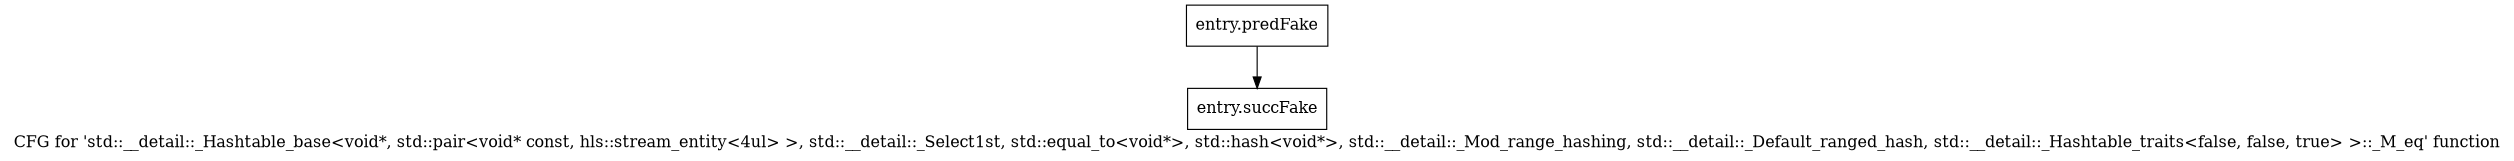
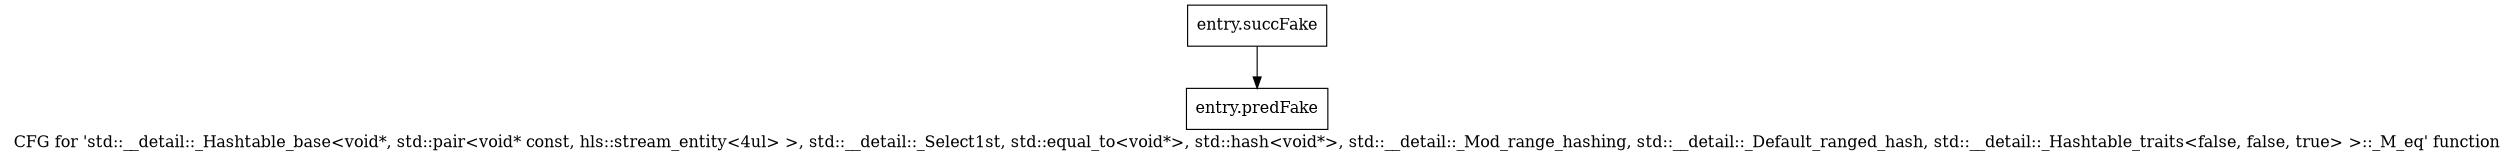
edge "entry.predFake" -> "entry.succFake": reversed
